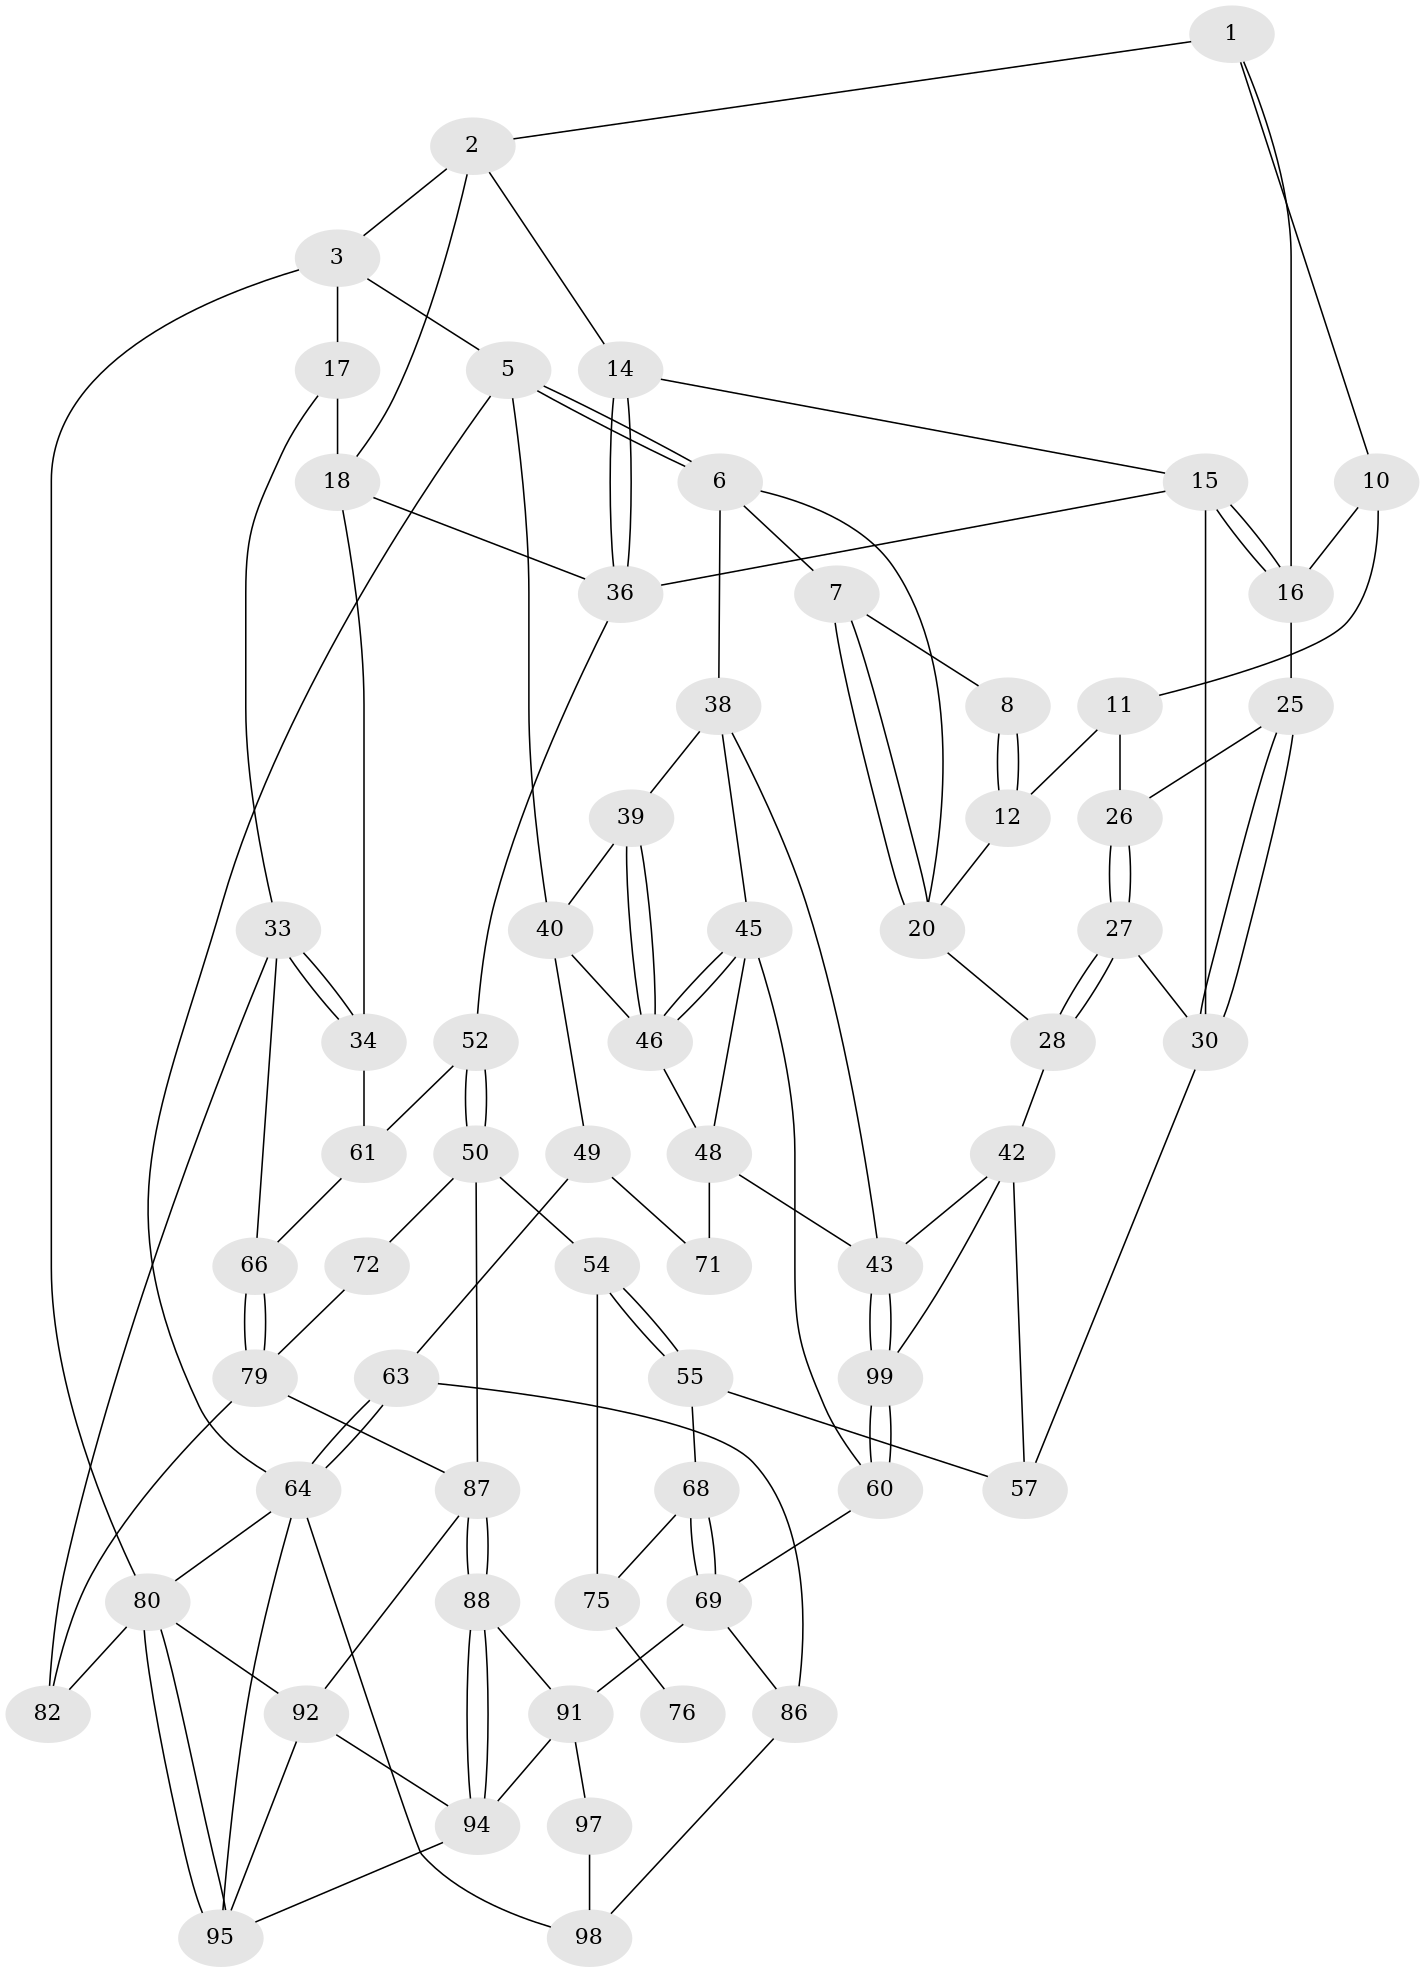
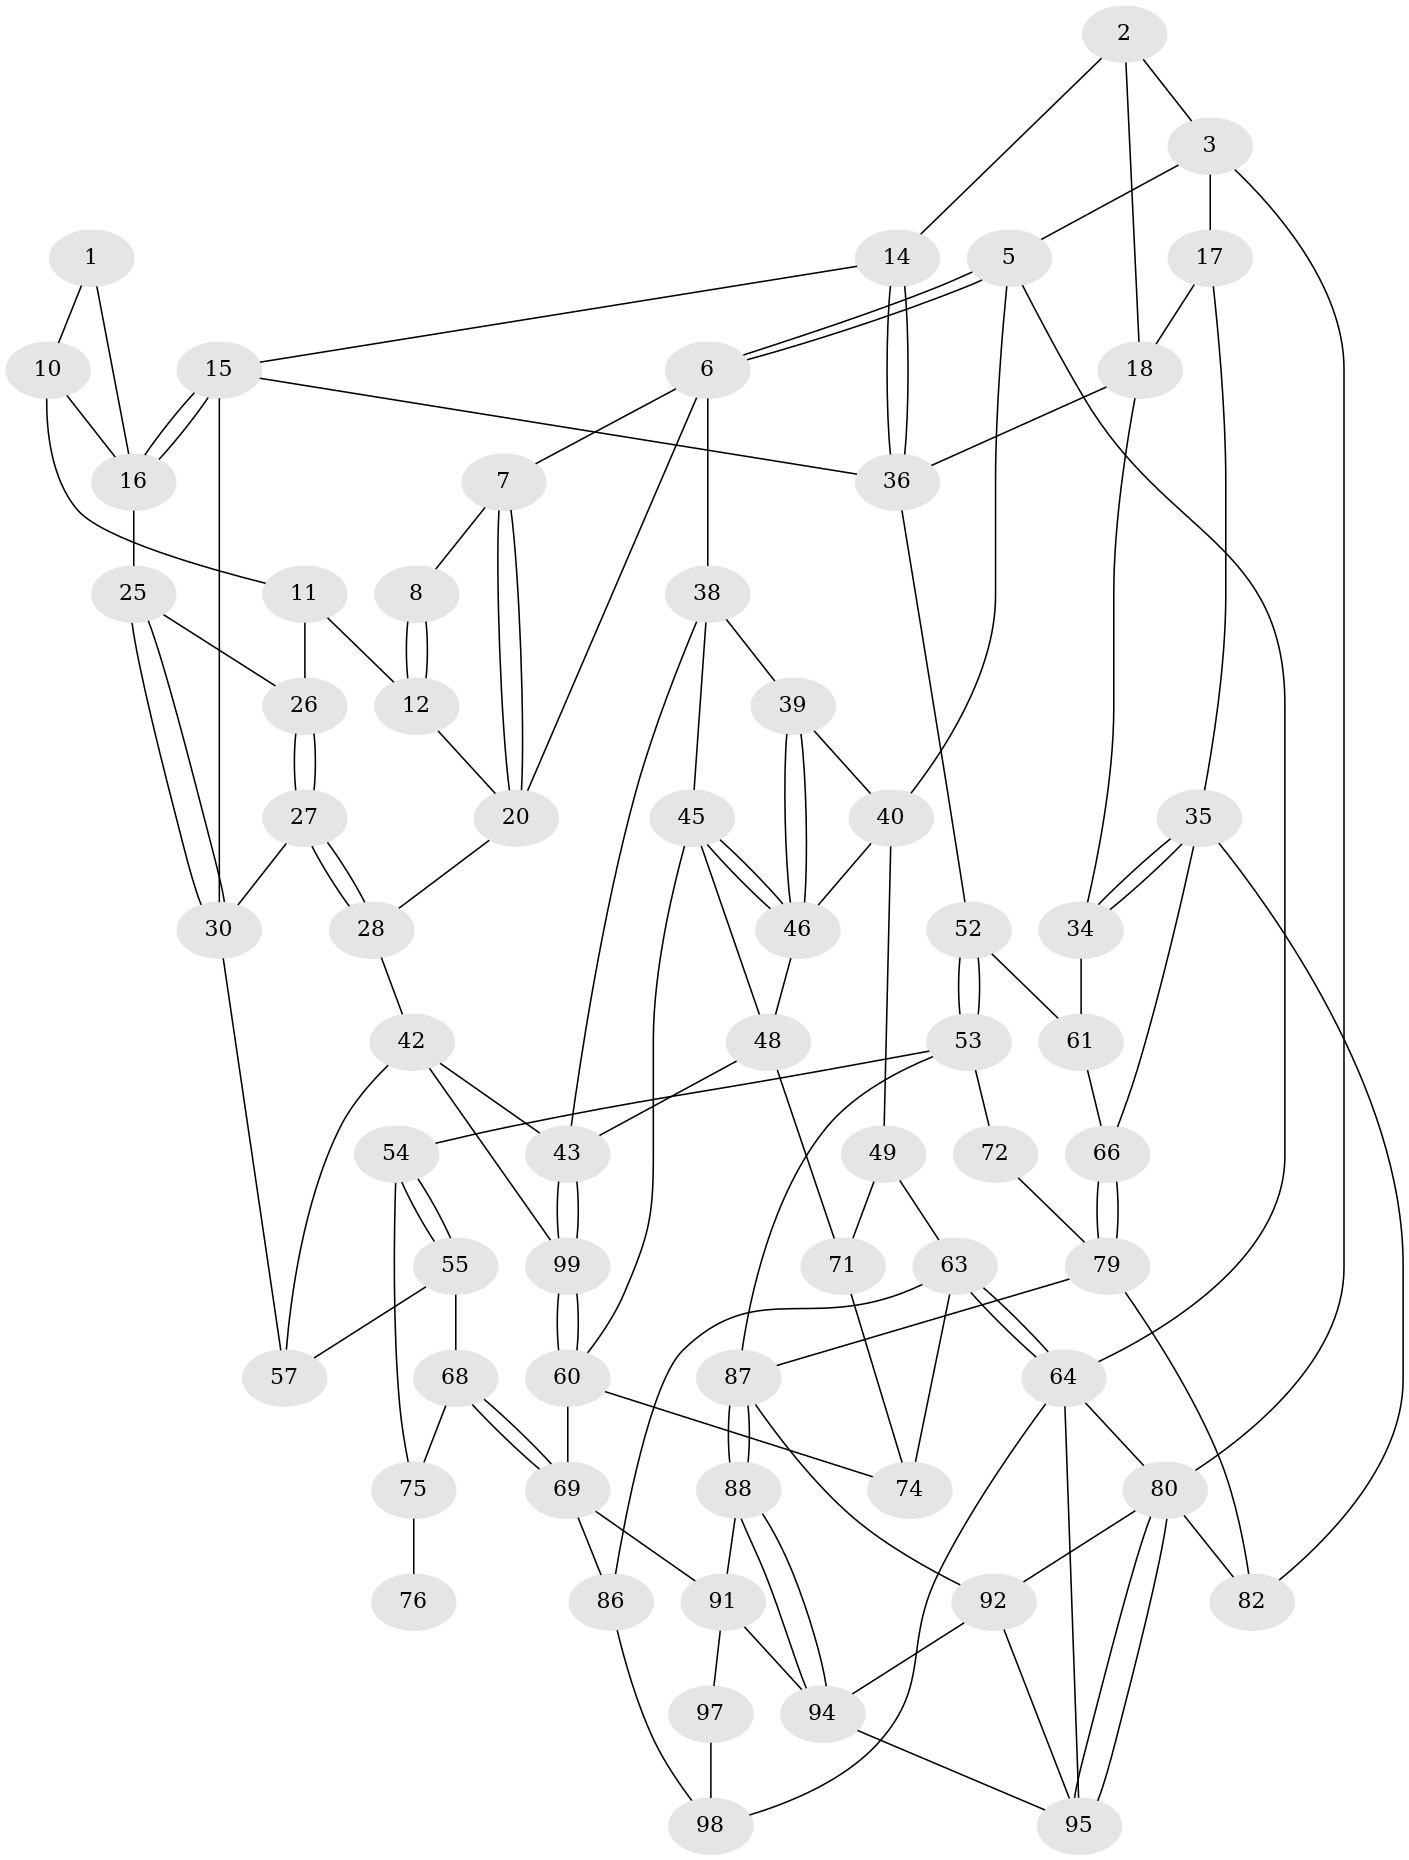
edge "1" -- "2": removed
node "33": label "33" -> "35"
node "50": label "50" -> "53"
node "74": added
